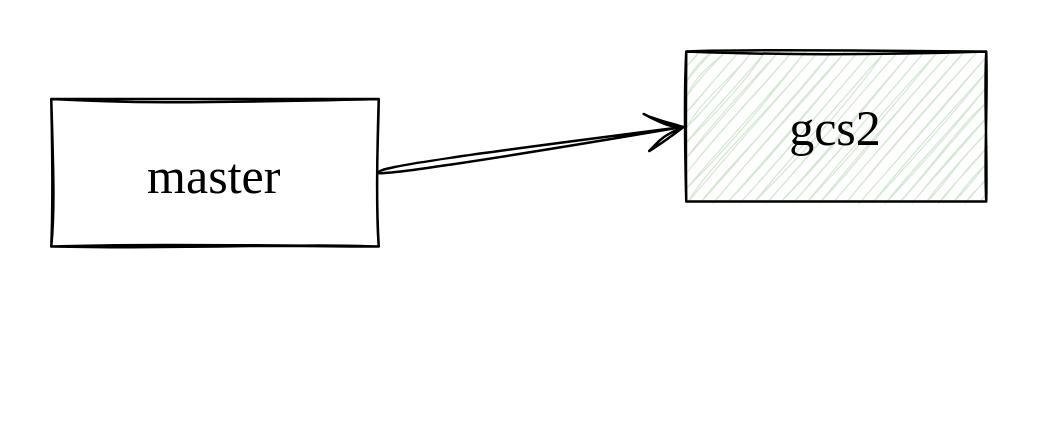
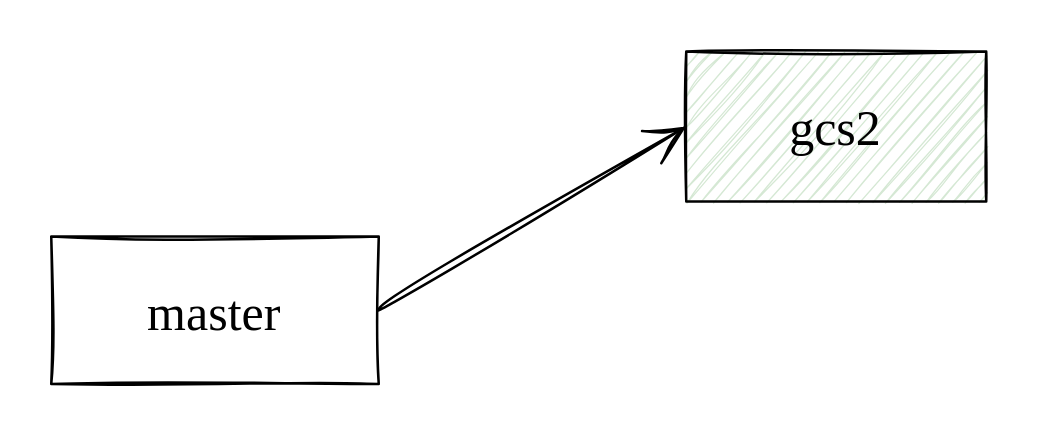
node "master": moved (215, 173) -> (215, 310)
